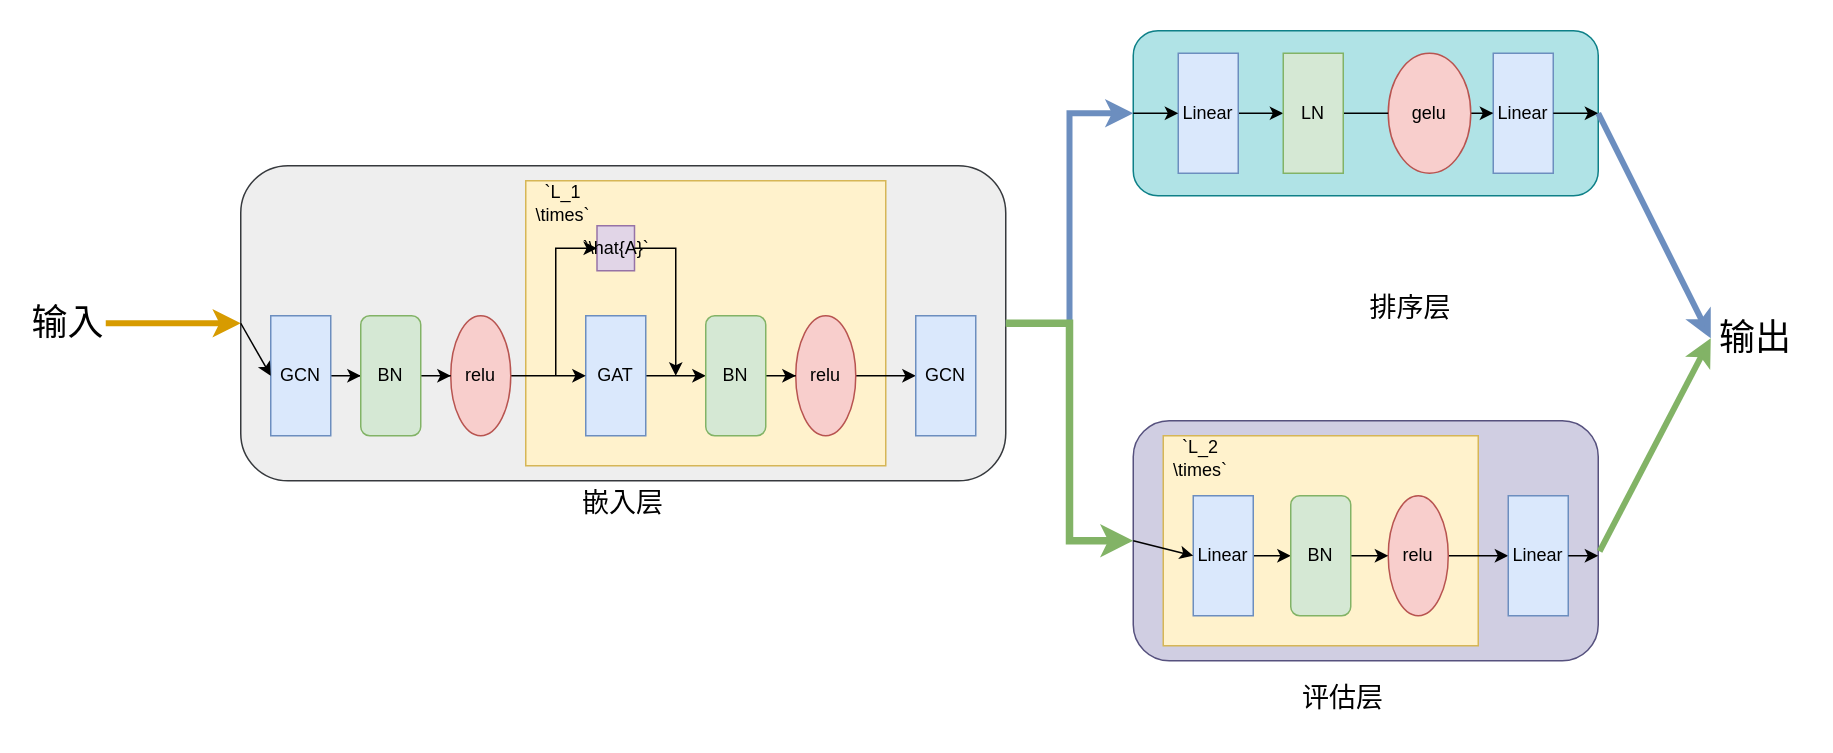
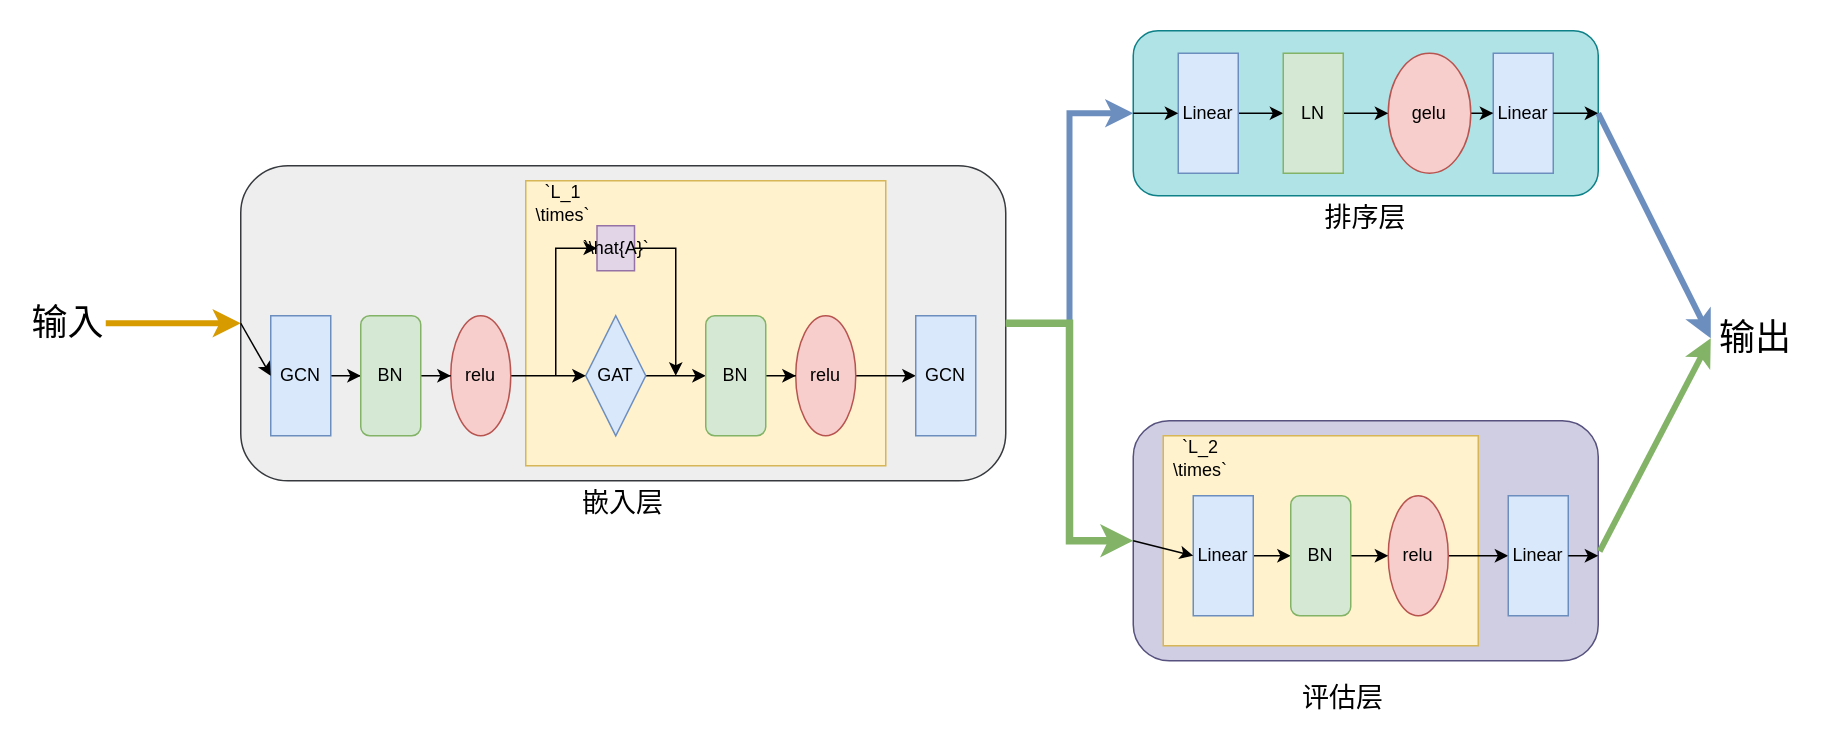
edge "LN" -- "gelu": arrowhead none -> classic
node "排序层": moved (1411, 308) -> (1366, 218)
node "GAT": shape rectangle -> diamond
